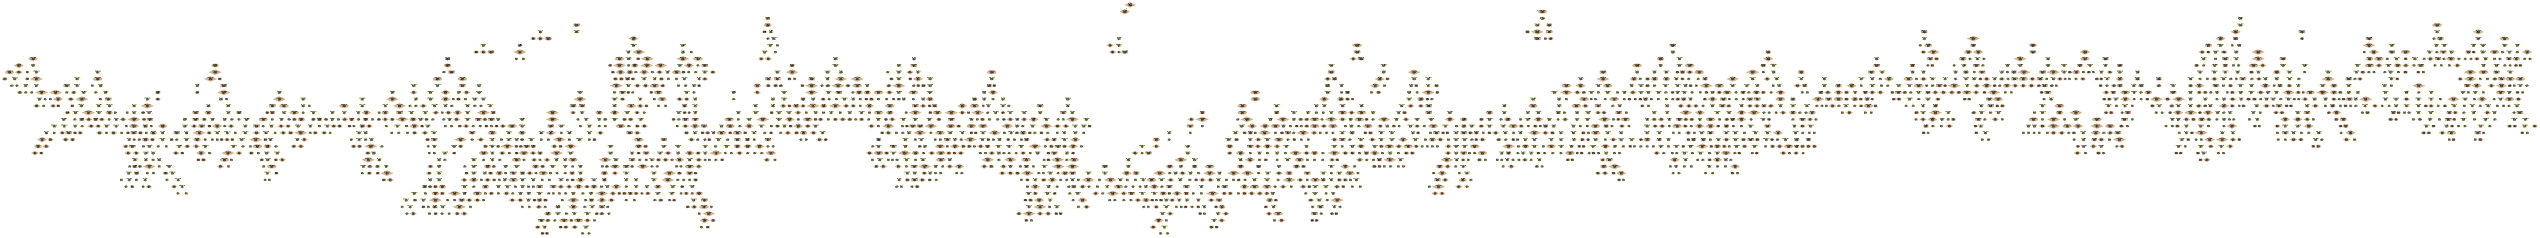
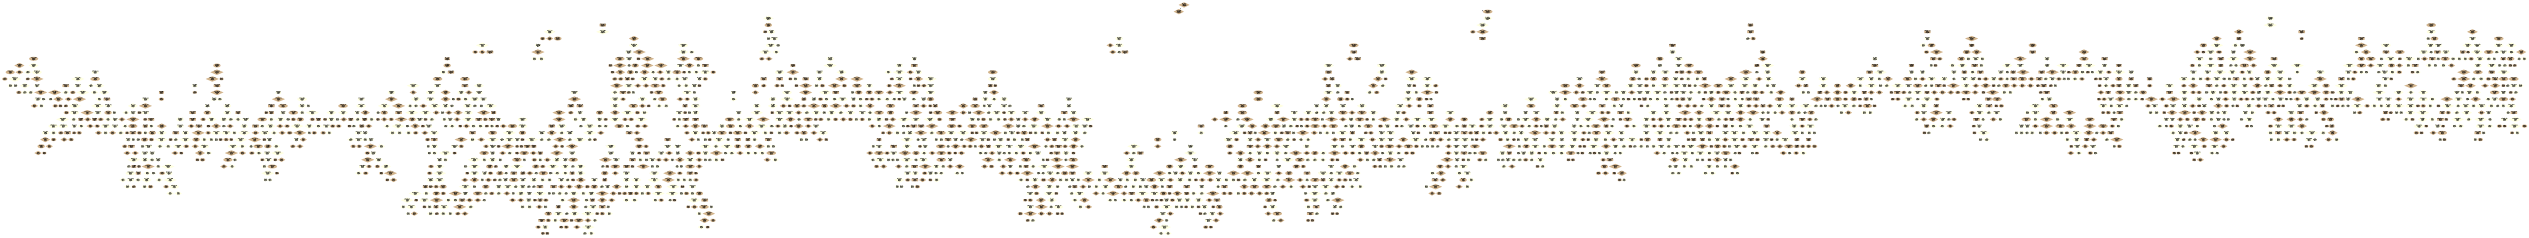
node "gini = 0.0 samples = 86 value = [86, 0] class = Não": shape diamond -> ellipse
node "gini = 0.0 samples = 68 value = [68, 0] class = Não": shape diamond -> ellipse
